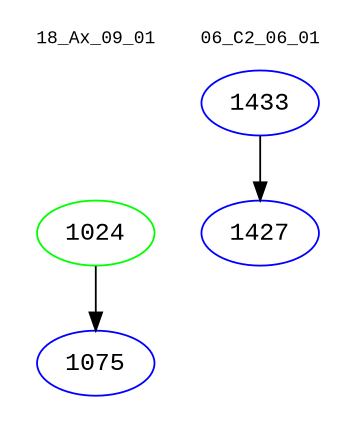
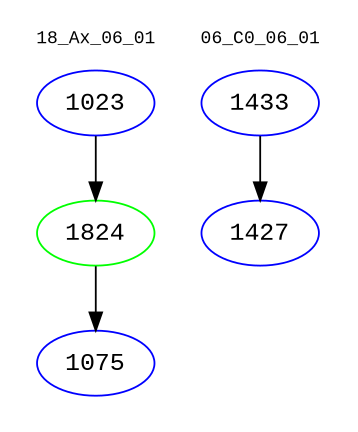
cluster "18_Ax_09_01": label "18_Ax_09_01" -> "18_Ax_06_01"
cluster "06_C2_06_01": label "06_C2_06_01" -> "06_C0_06_01"
node "1023": added
node "1024": label "1024" -> "1824"
